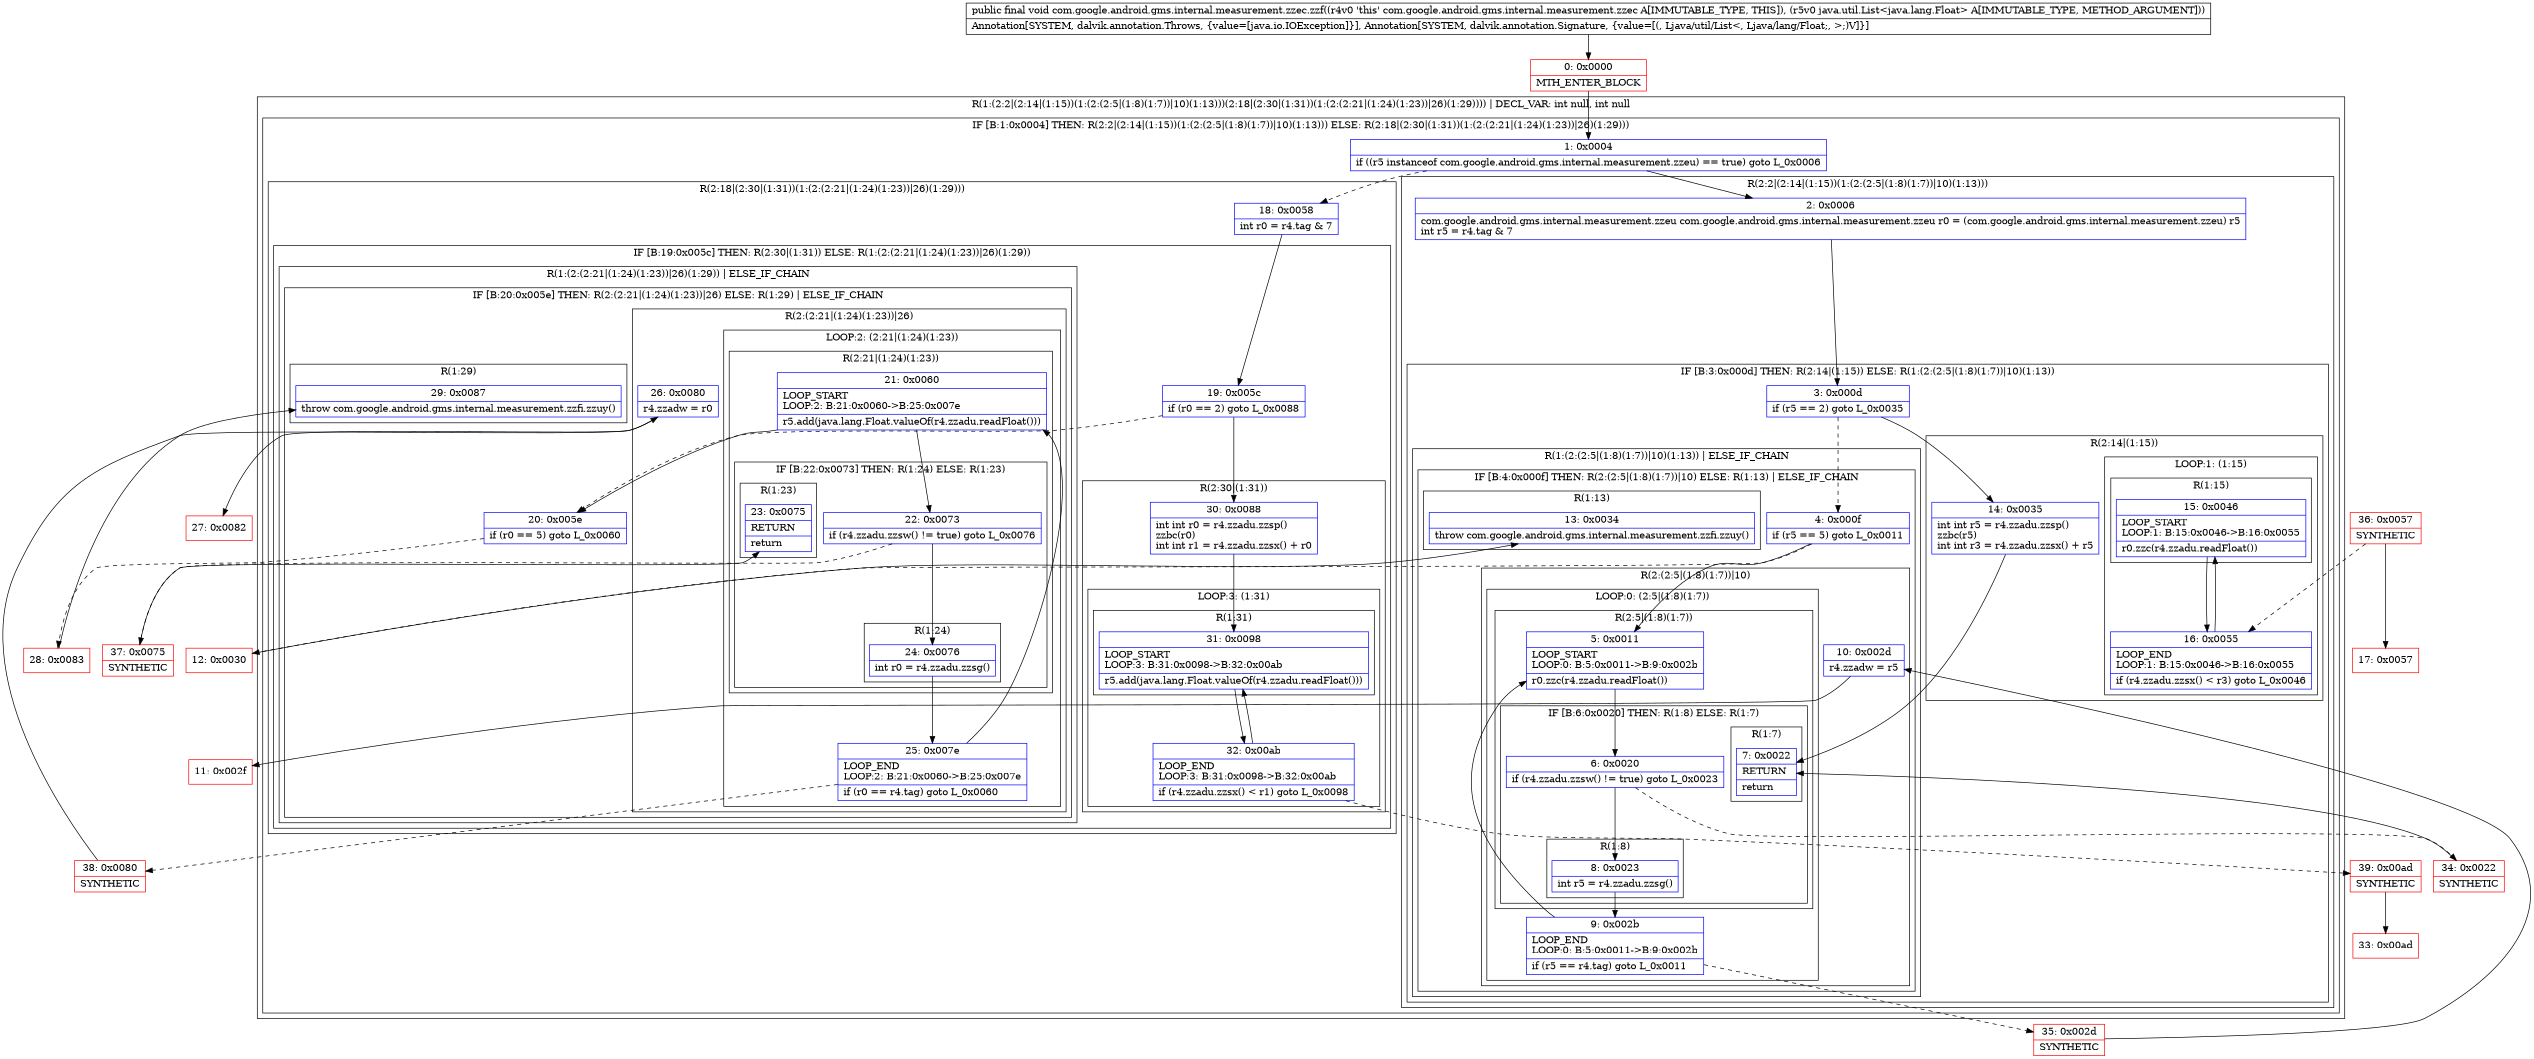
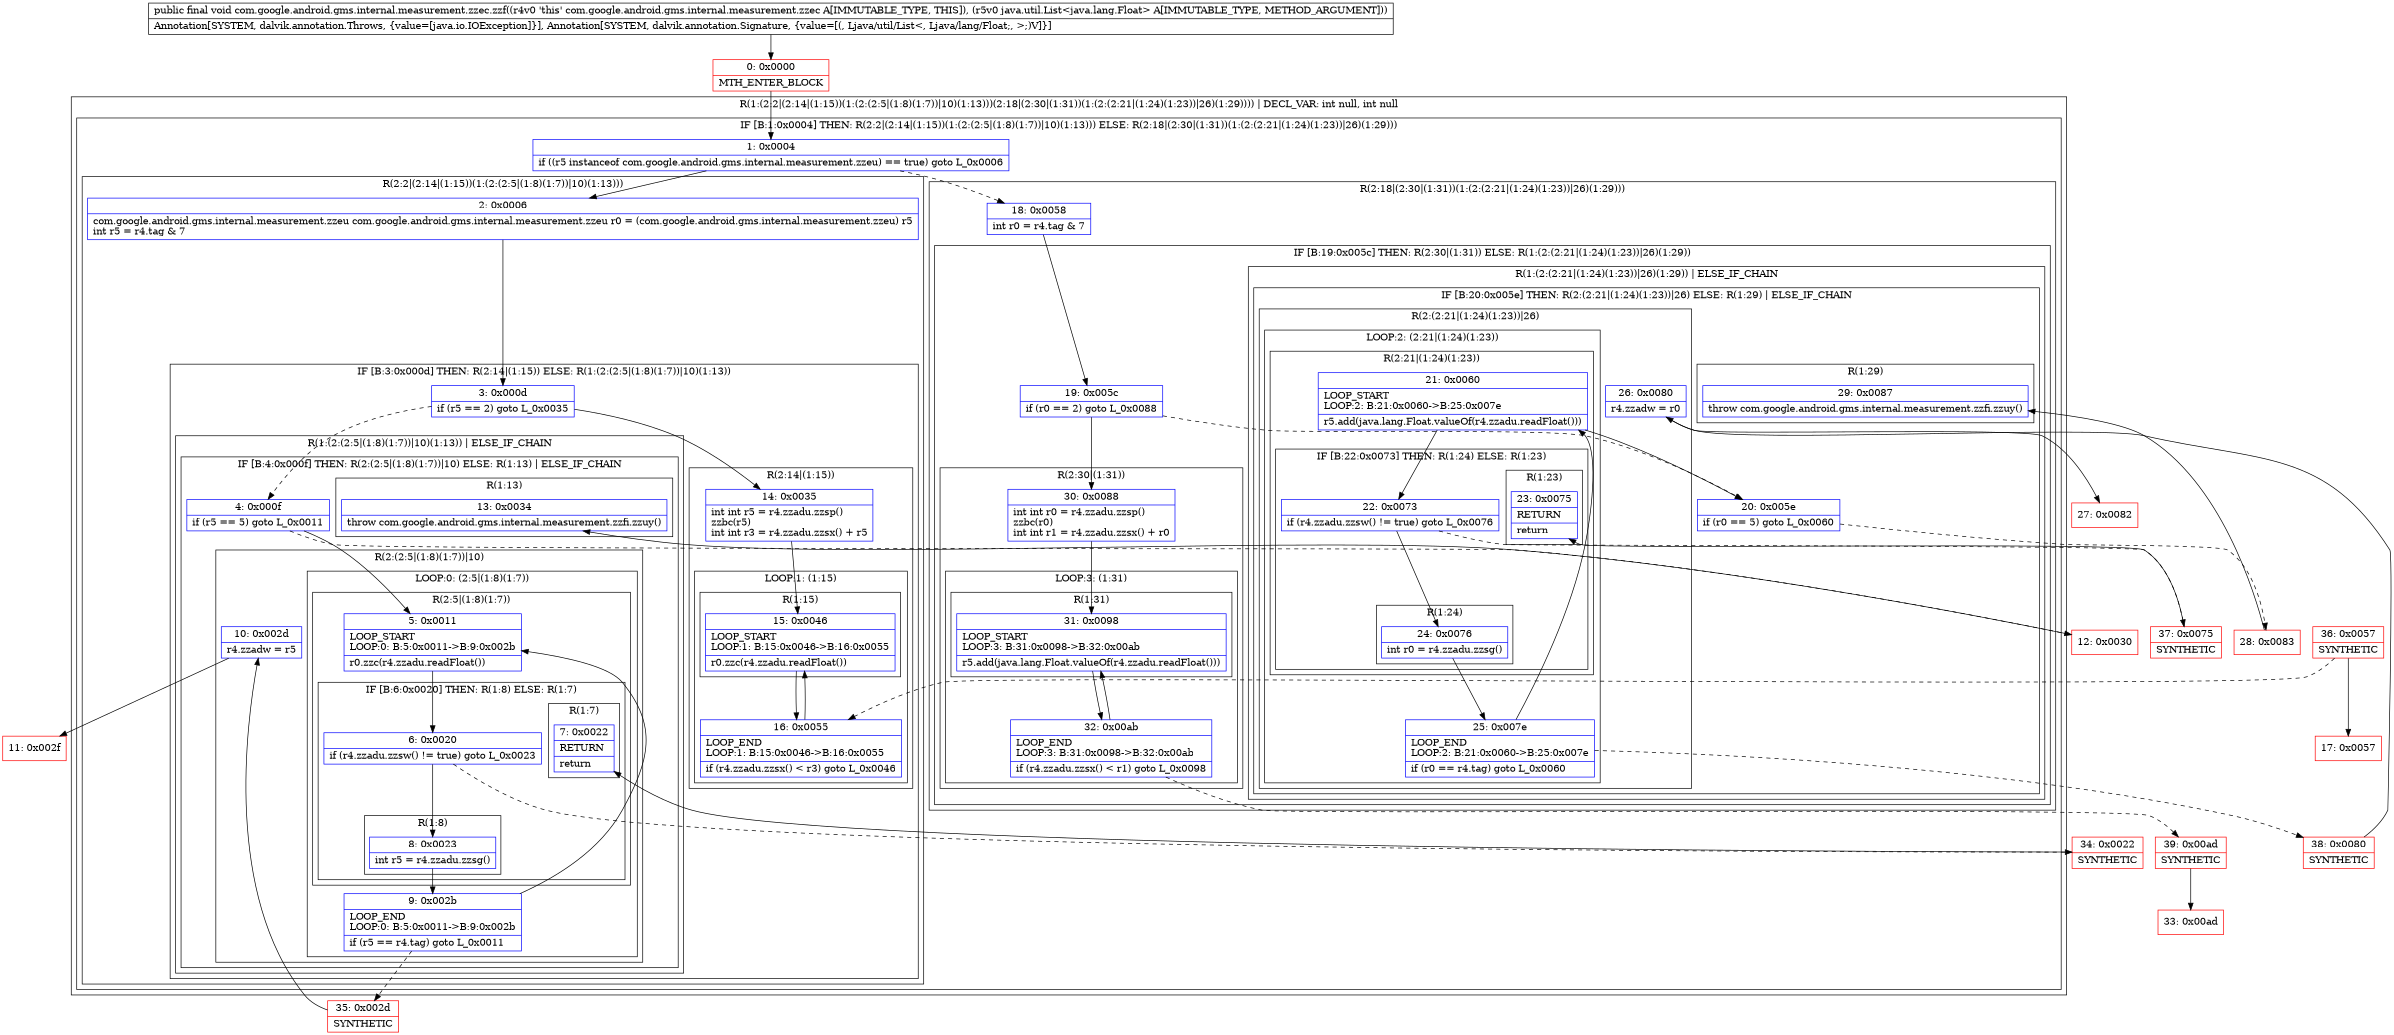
edge "14: 0x0035" -> "7: 0x0022": now "14: 0x0035" -> "15: 0x0046"
